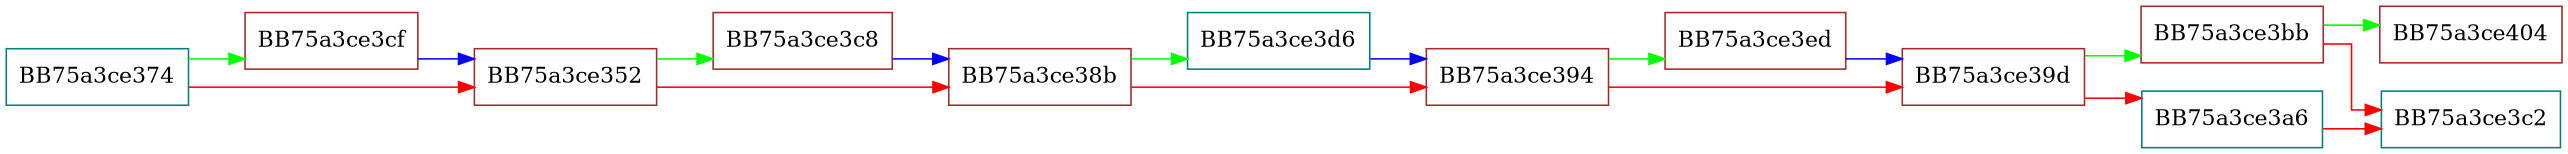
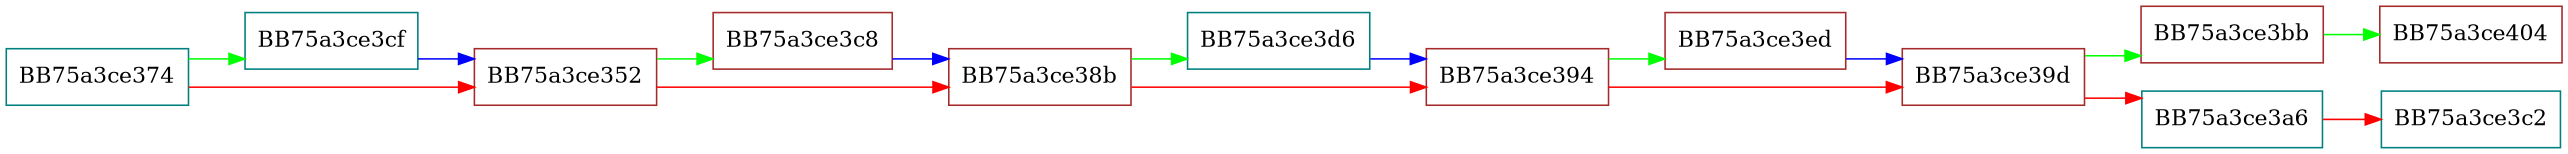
node "BB75a3ce3cf": color brown -> teal
edge "BB75a3ce3bb" -> "BB75a3ce3c2": removed
